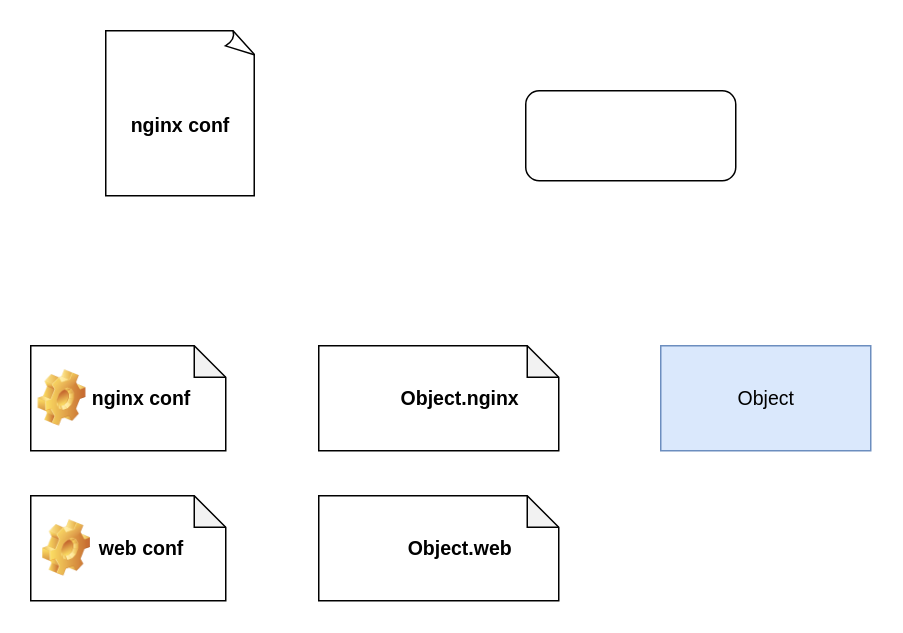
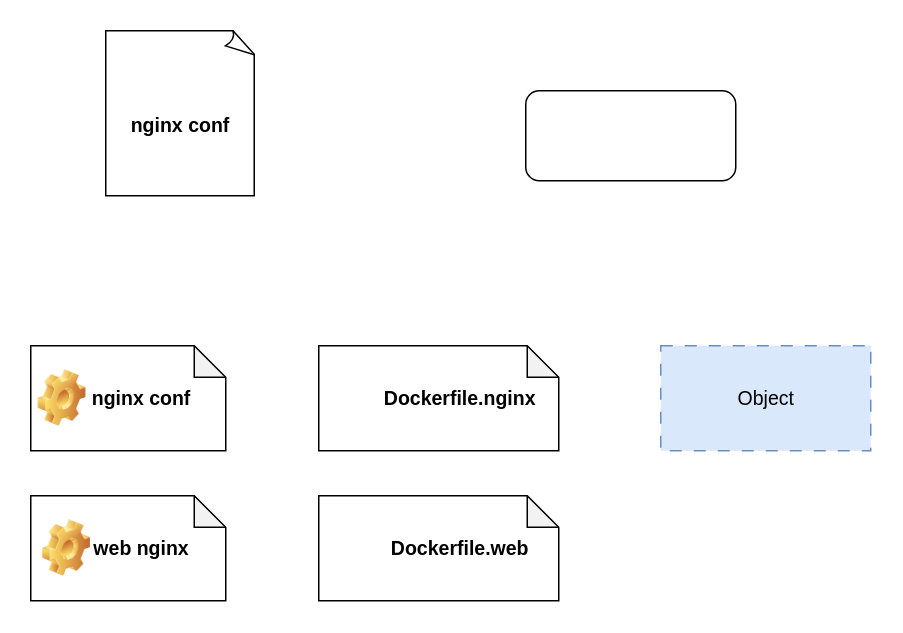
node "Object.nginx": label "Object.nginx" -> "Dockerfile.nginx"
node "Object": style solid -> dashed
node "web conf": label "web conf" -> "web nginx"
node "Object.web": label "Object.web" -> "Dockerfile.web"
